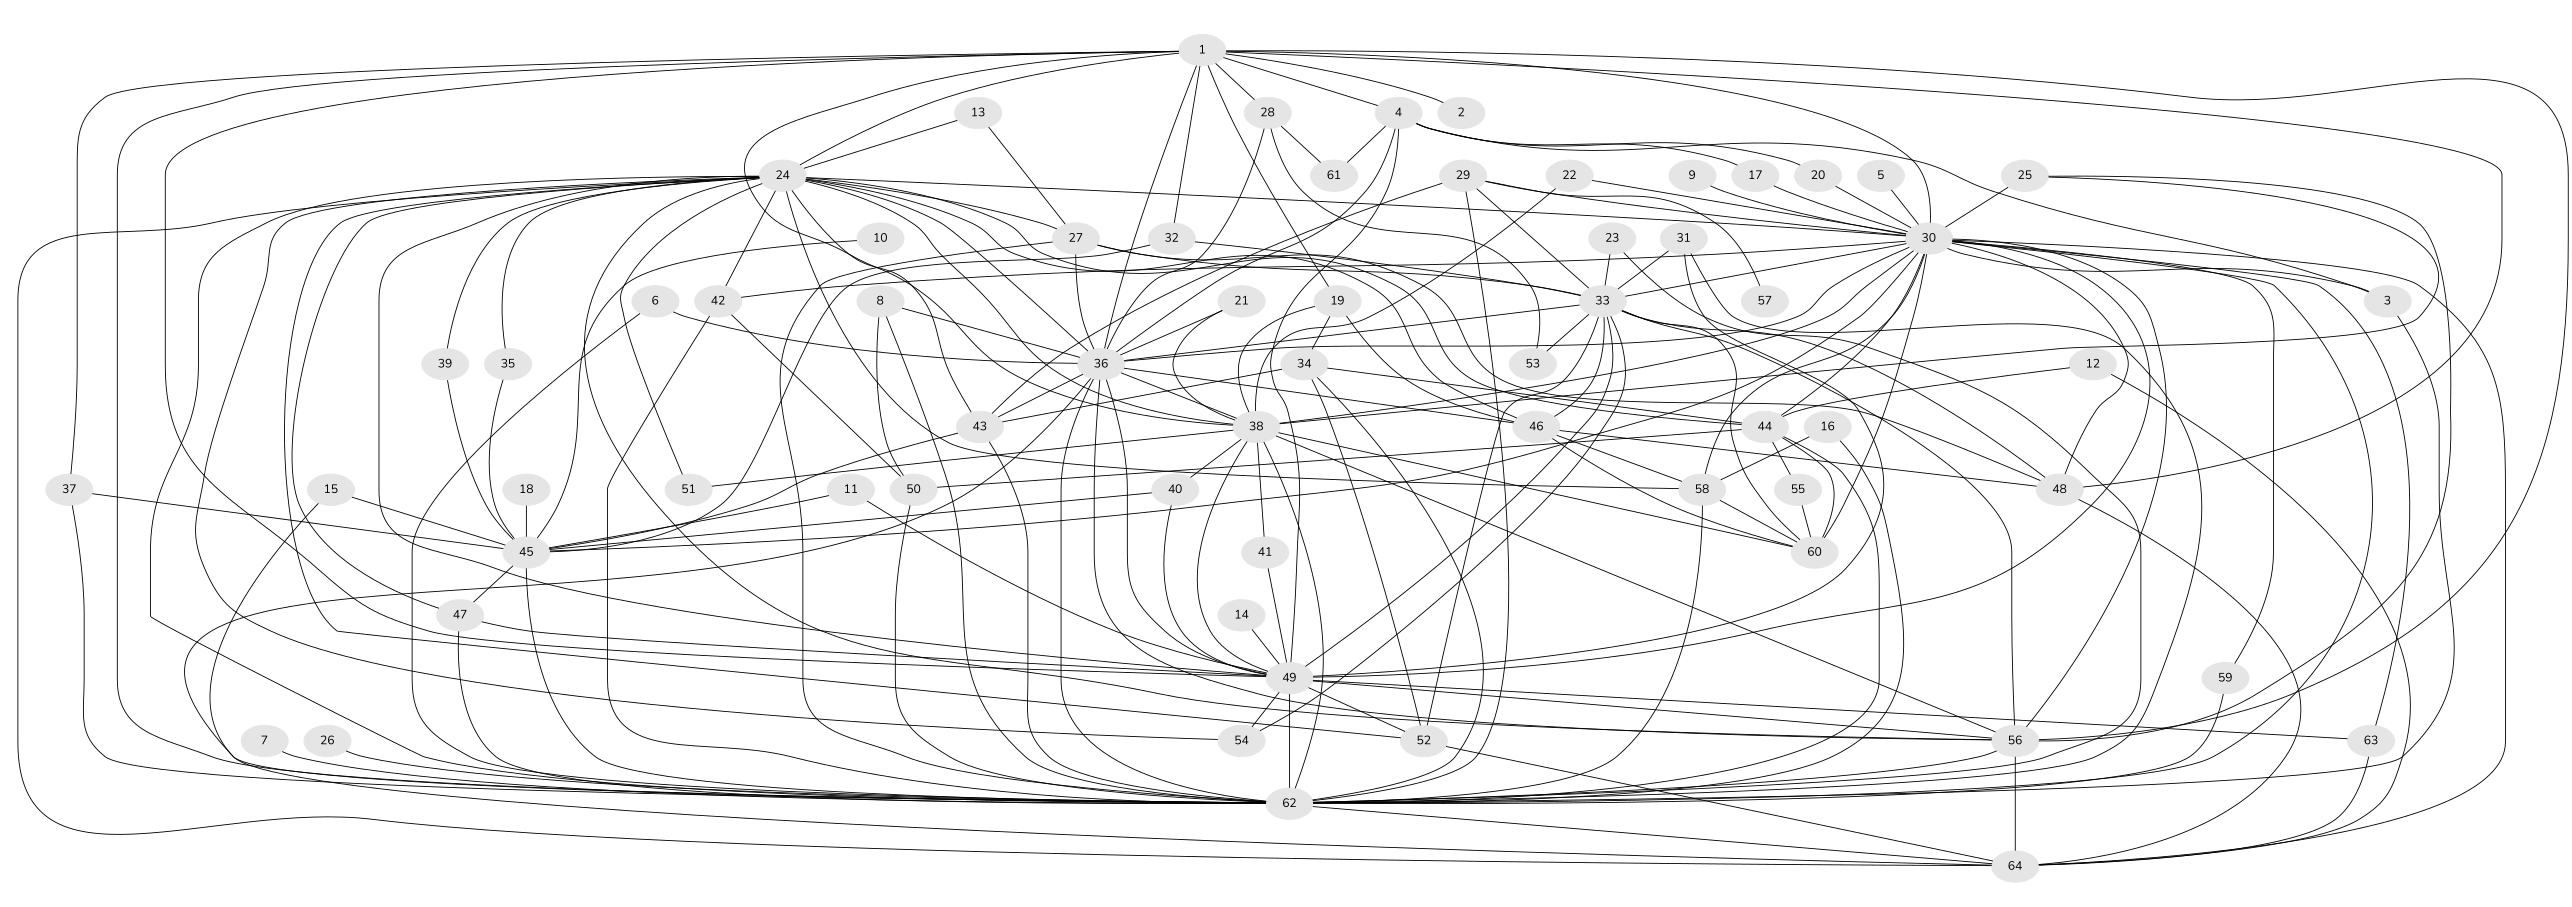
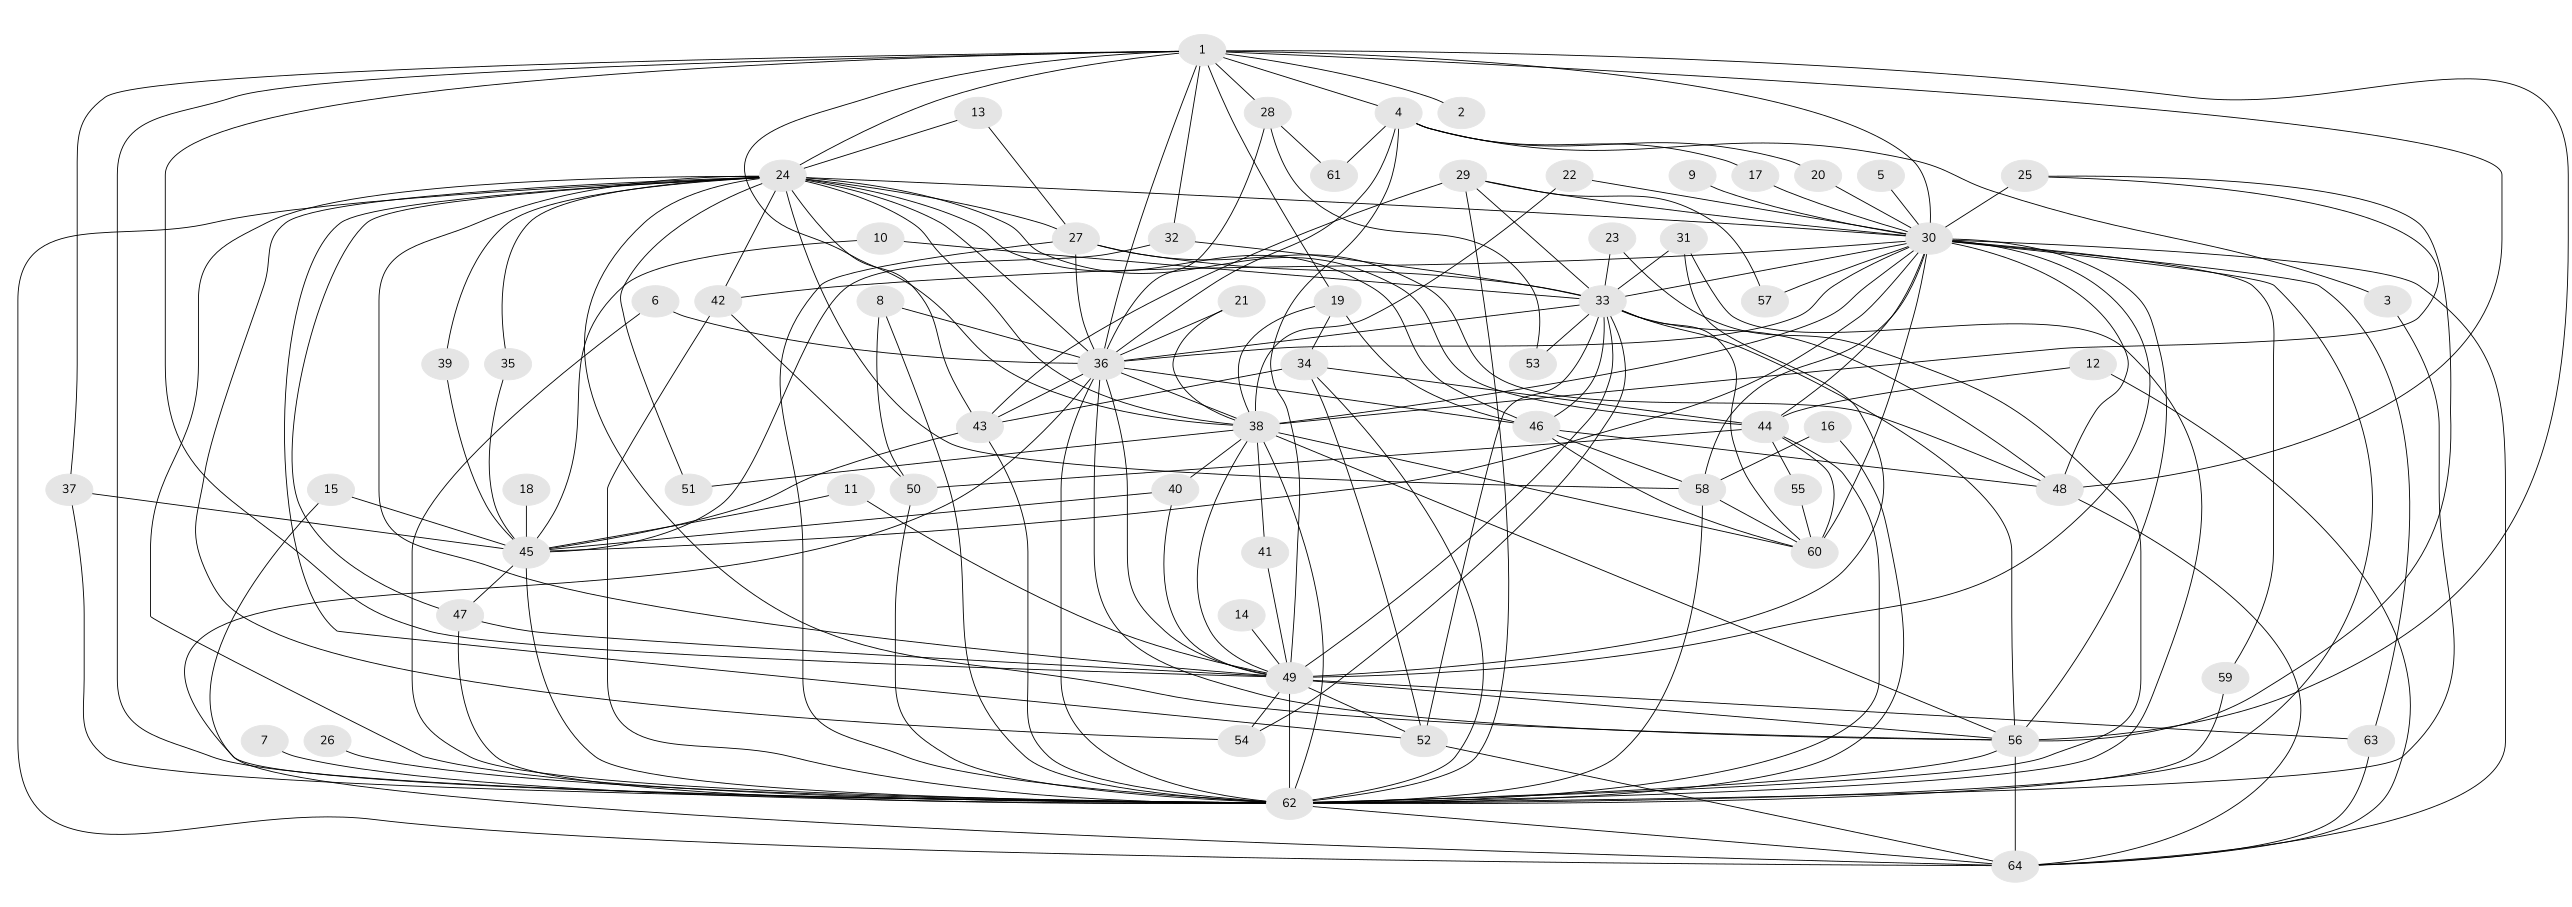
edge "30" -- "3": now "30" -- "57"
edge "10" -- "33": added
